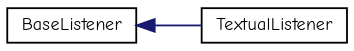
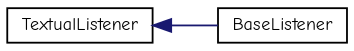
edge "TextualListener" -> "BaseListener": reversed
